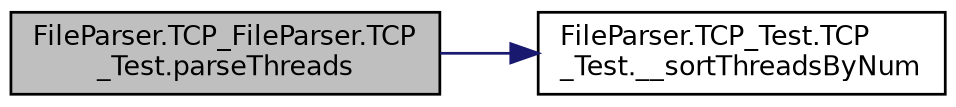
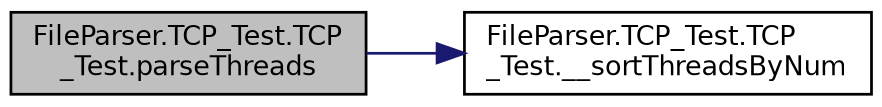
node "FileParser.TCP_FileParser.TCP _Test.parseThreads": label "FileParser.TCP_FileParser.TCP _Test.parseThreads" -> "FileParser.TCP_Test.TCP _Test.parseThreads"
